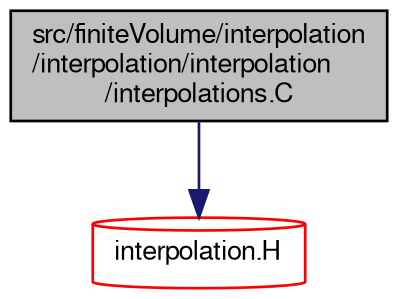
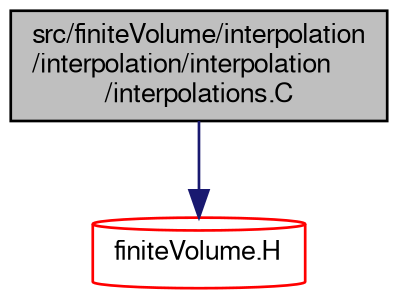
node "interpolation.H": label "interpolation.H" -> "finiteVolume.H"
